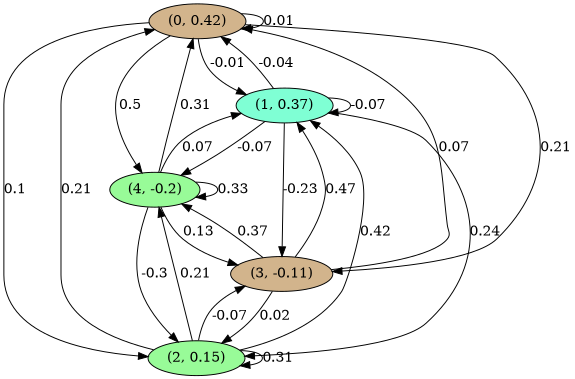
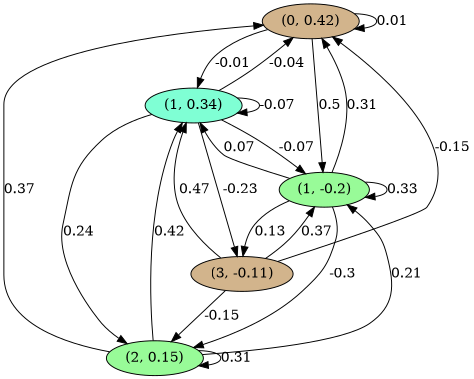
edge "(0, 0.42)" -> "(3, -0.11)": removed, label "0.21"
node "(1, 0.37)": label "(1, 0.37)" -> "(1, 0.34)"
edge "(3, -0.11)" -> "(0, 0.42)": label "0.07" -> "-0.15"
edge "(0, 0.42)" -> "(2, 0.15)": removed, label "0.1"
edge "(2, 0.15)" -> "(0, 0.42)": label "0.21" -> "0.37"
node "(4, -0.2)": label "(4, -0.2)" -> "(1, -0.2)"
edge "(2, 0.15)" -> "(3, -0.11)": removed, label "-0.07"
edge "(3, -0.11)" -> "(2, 0.15)": label "0.02" -> "-0.15"
